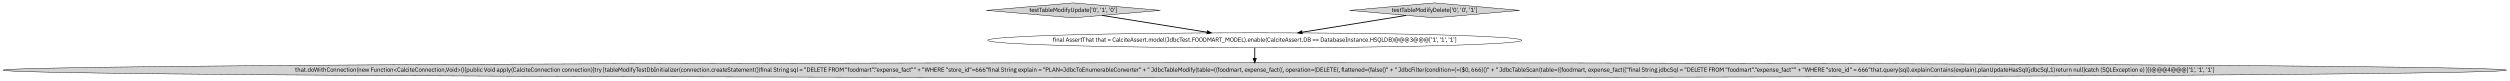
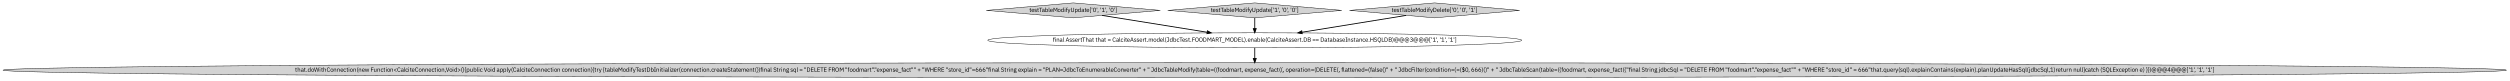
node "testTableModifyUpdate['1', '0', '0']": added
